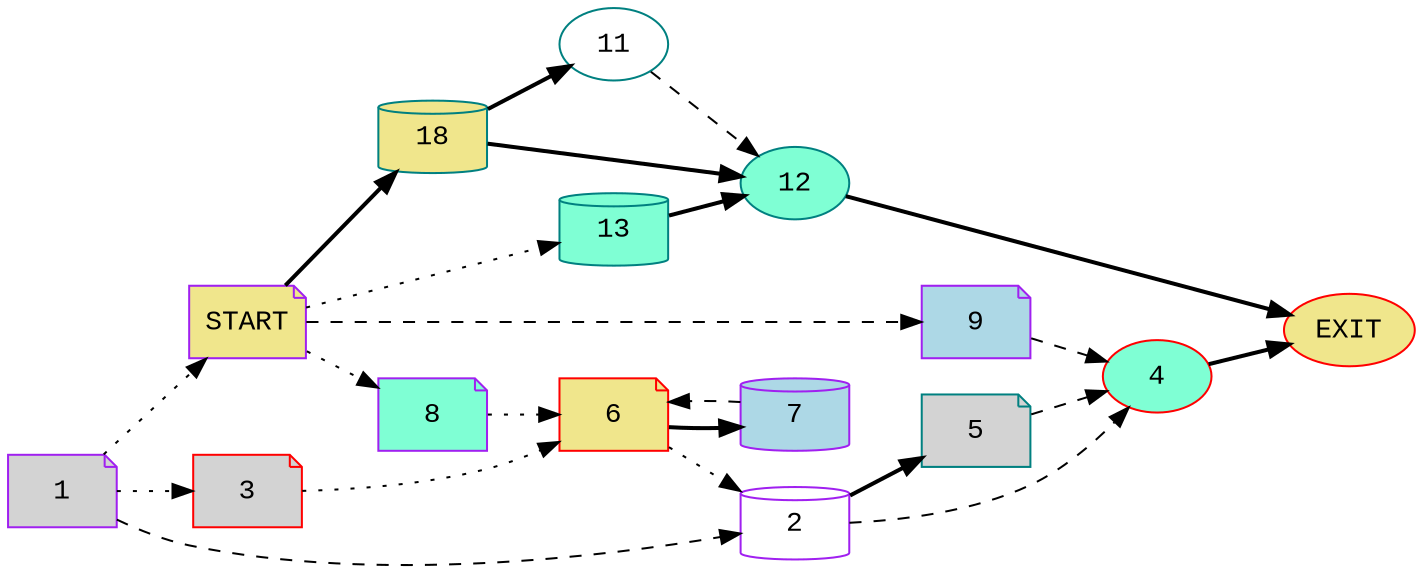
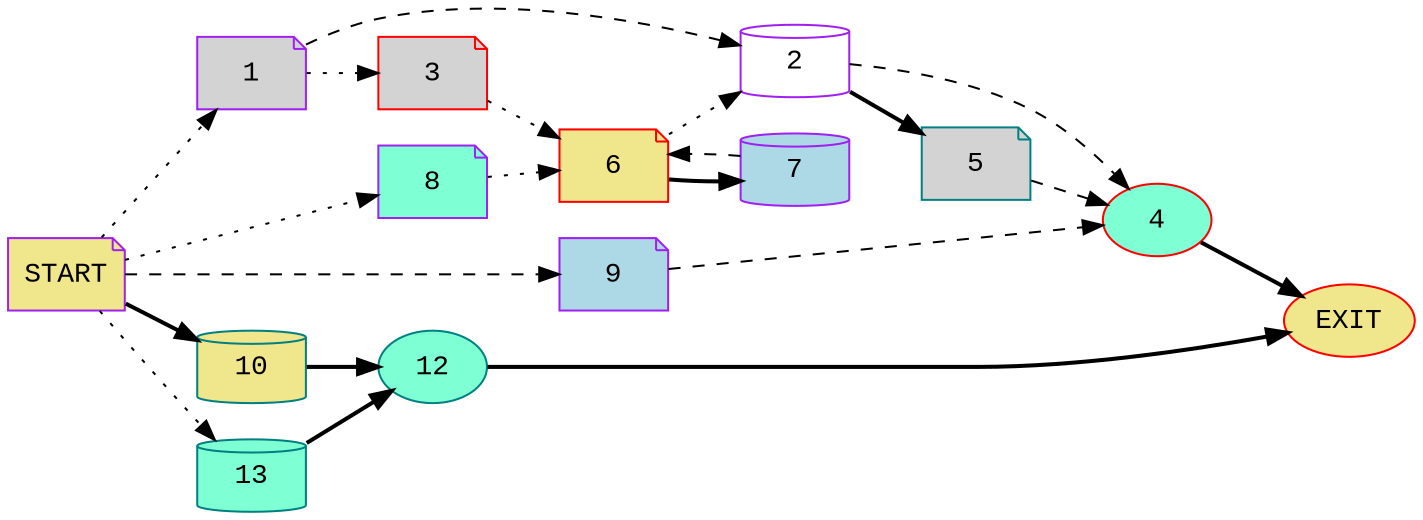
node "11": removed
node "18": label "18" -> "10"
edge "1" -> "START": reversed
